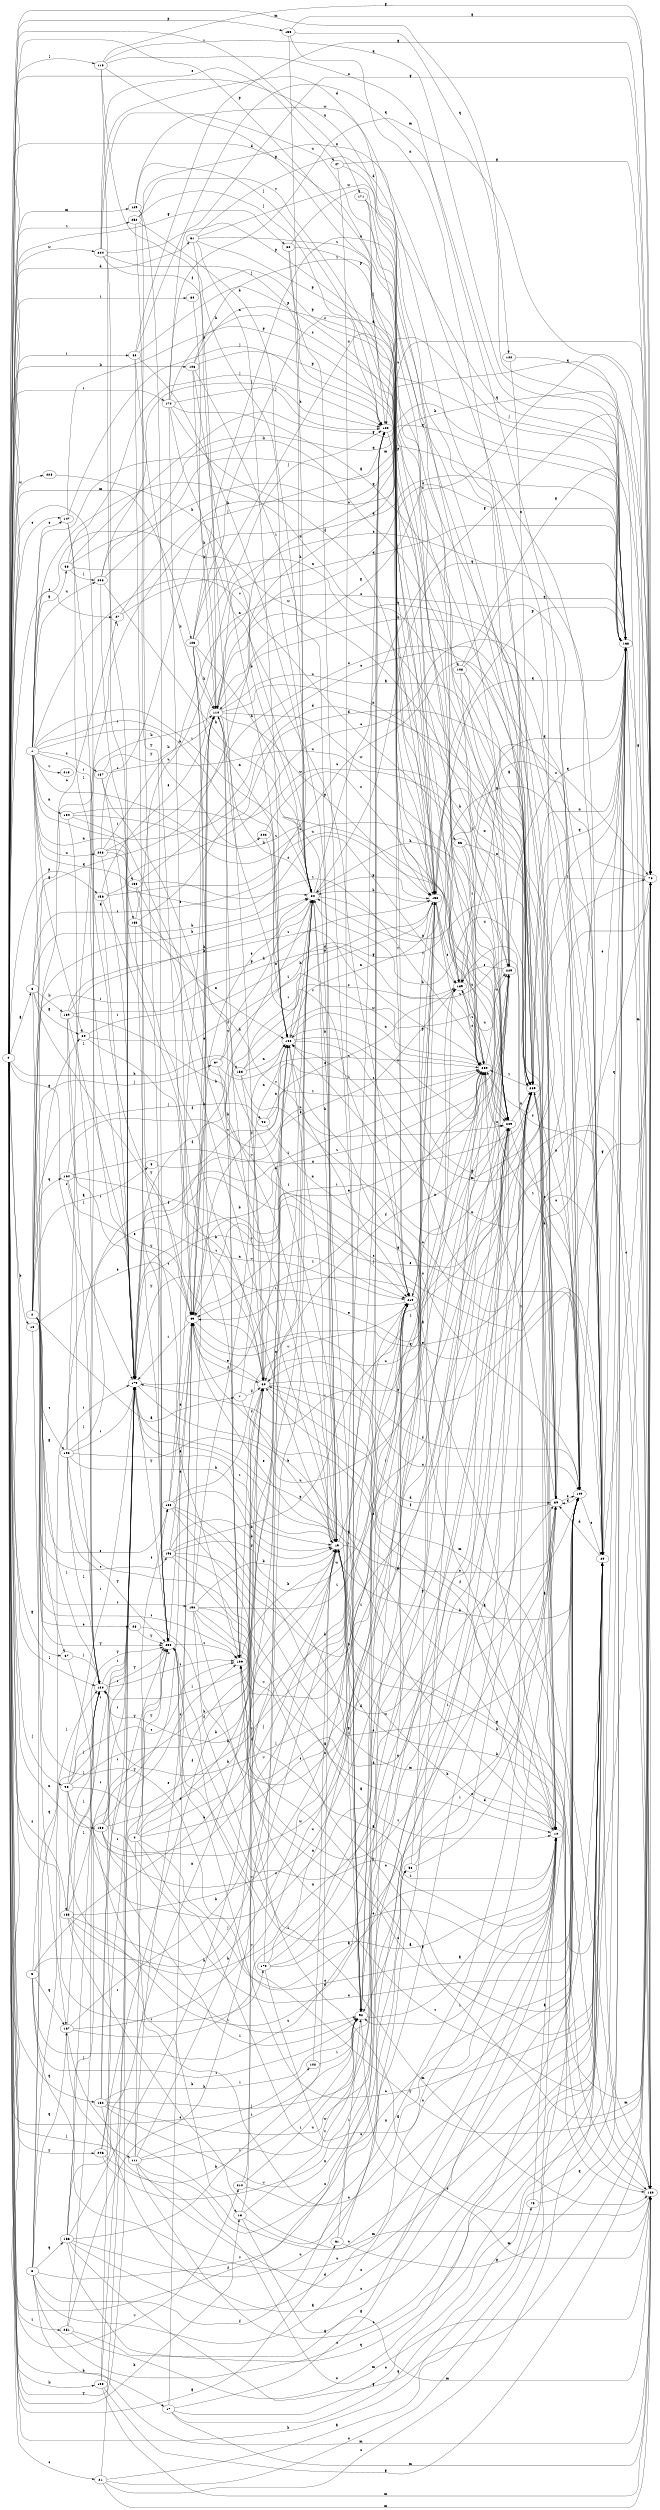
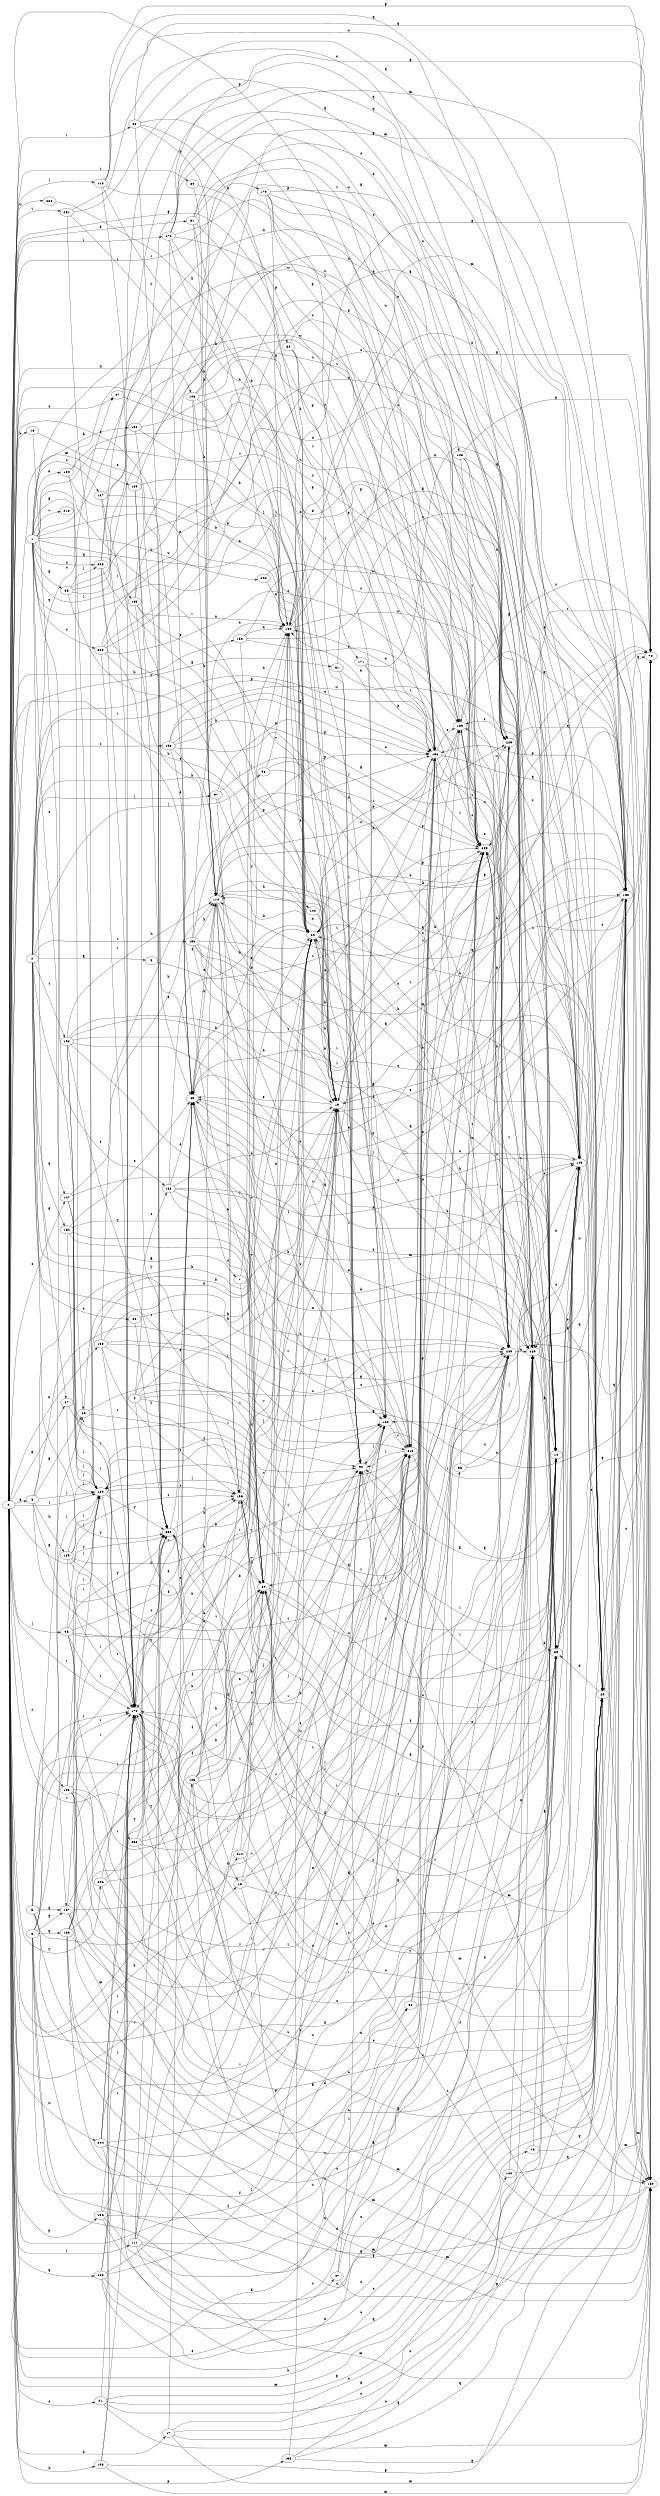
edge "0" -> "158": reversed
edge "7" -> "19": removed, label "b"
